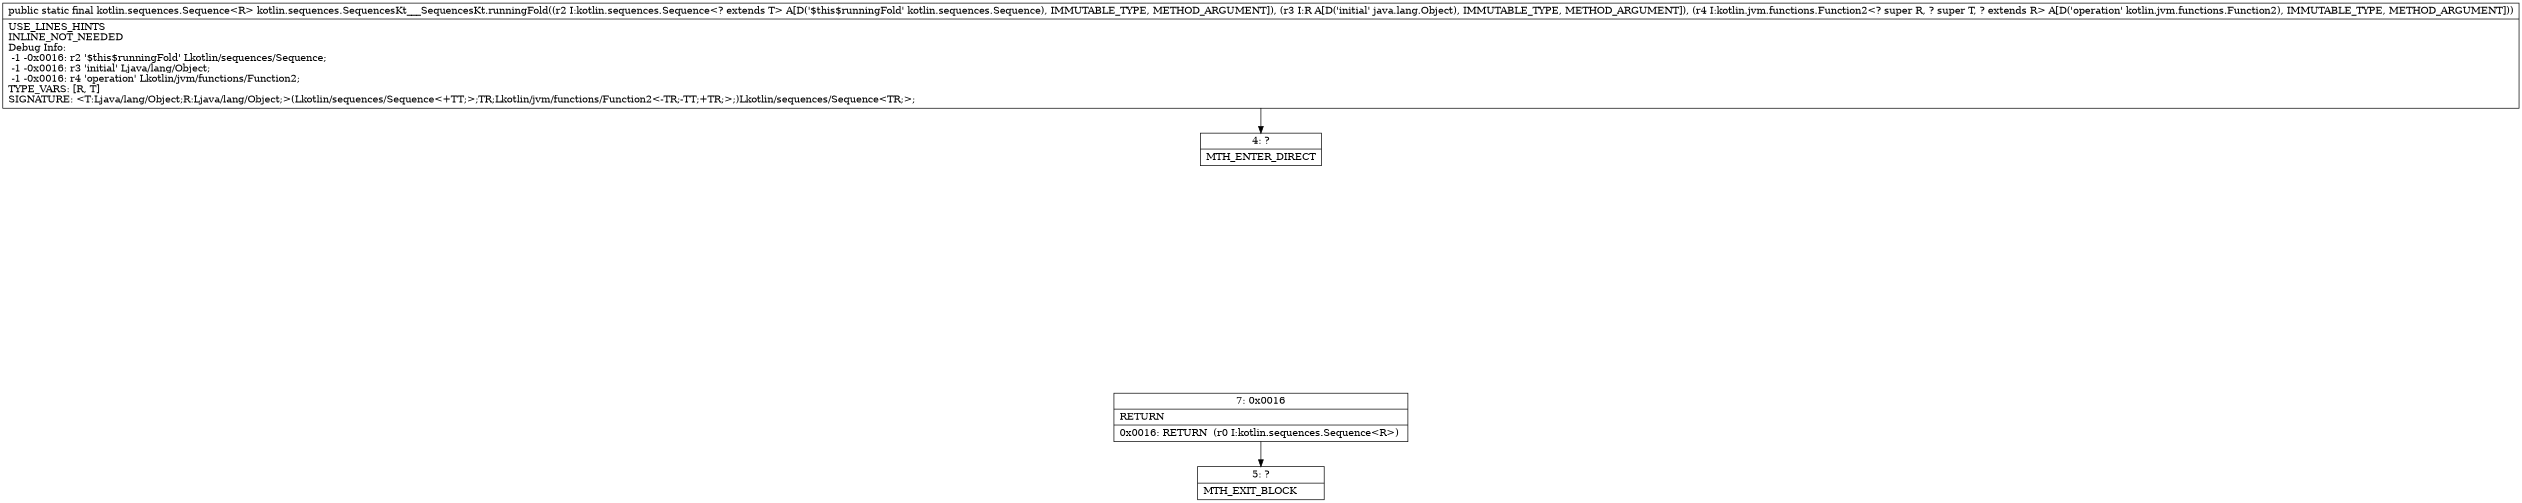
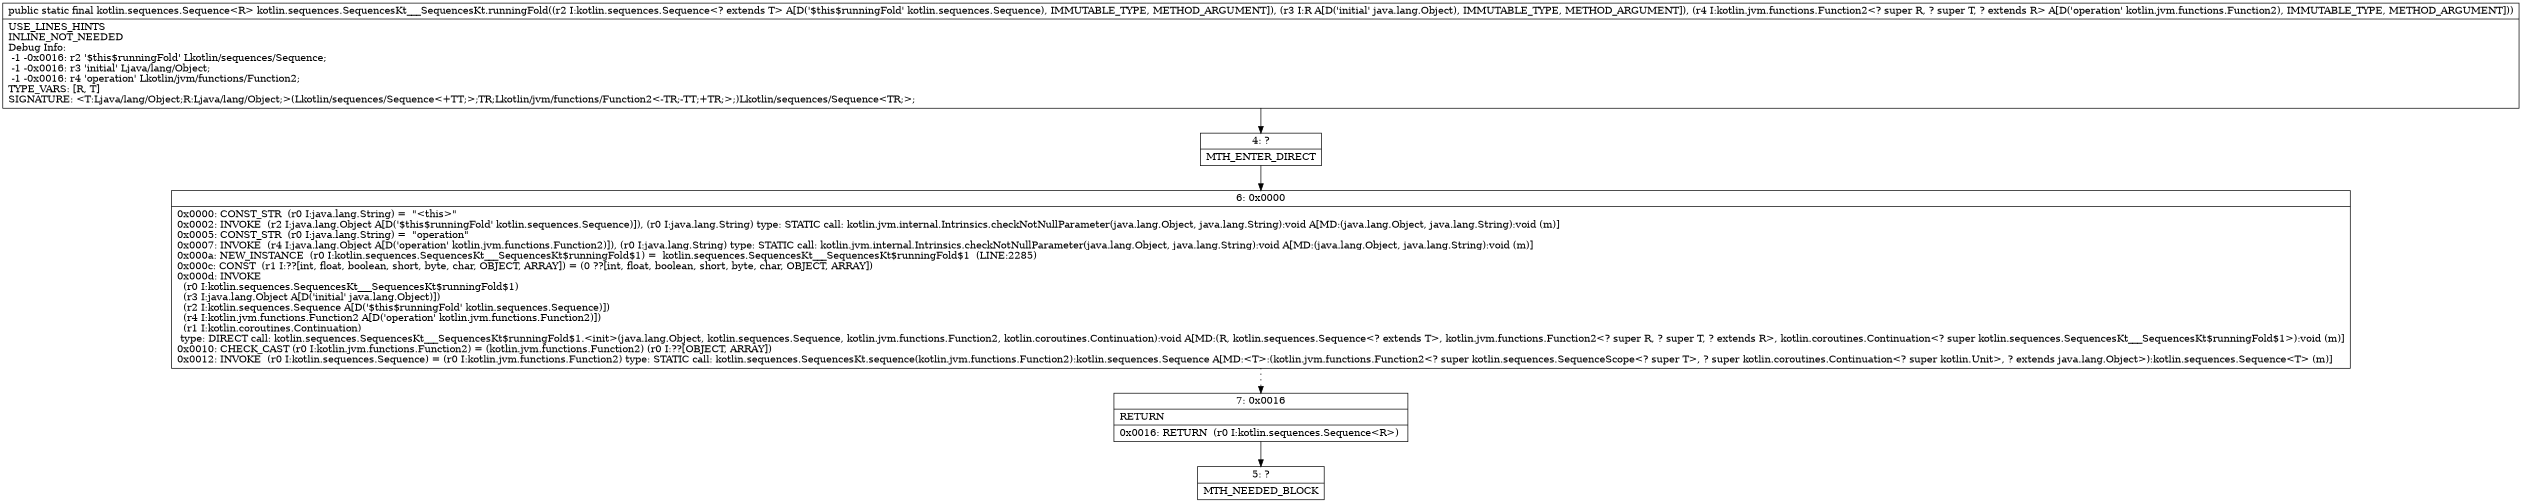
node "6: 0x0000": added
node "5: ?": text "MTH_EXIT_BLOCK" -> "MTH_NEEDED_BLOCK"
